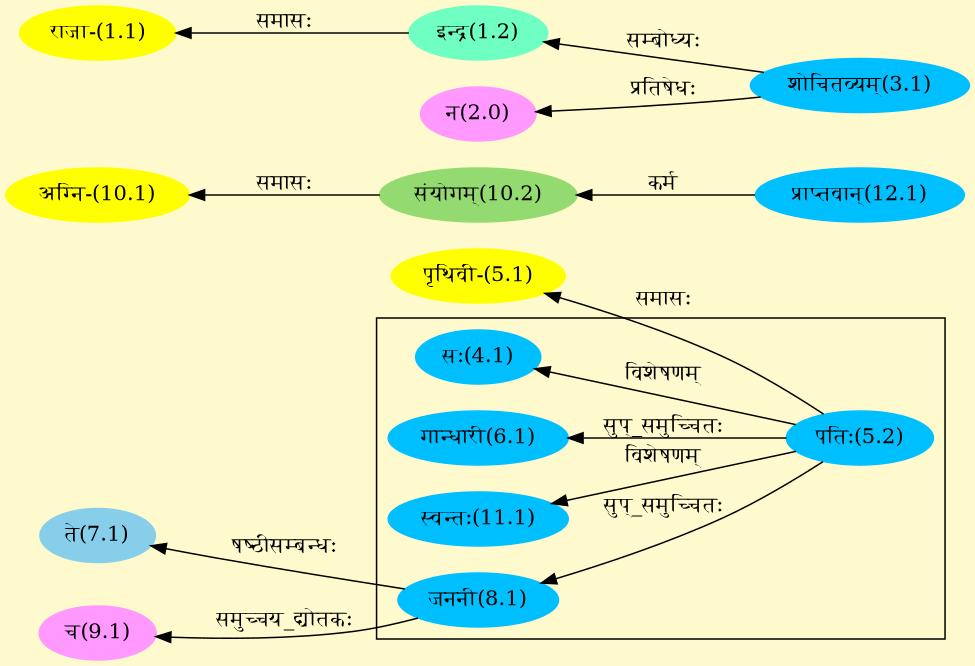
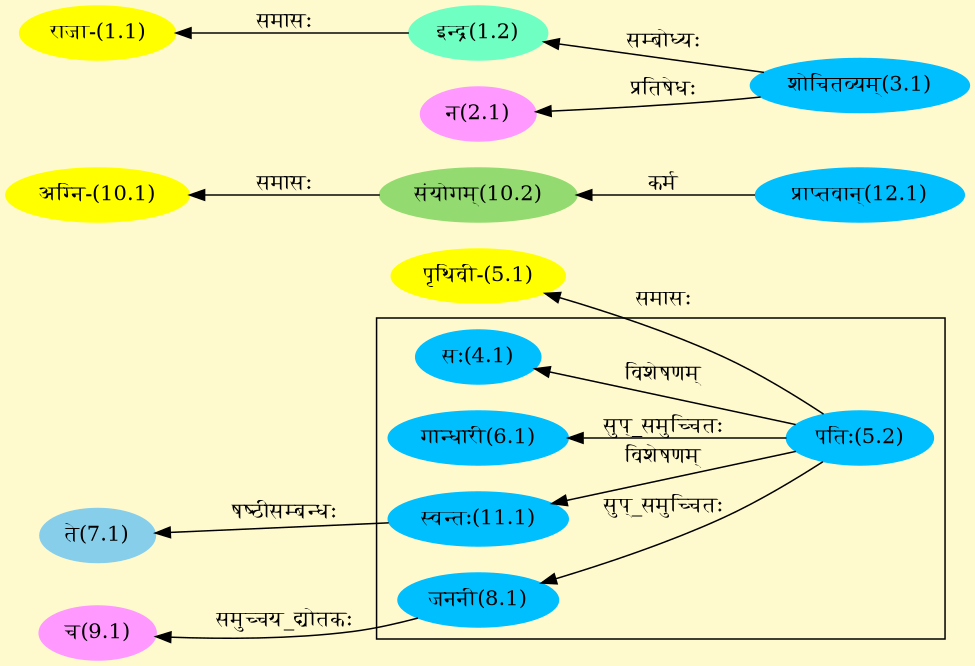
node "न(2.0)": label "न(2.0)" -> "न(2.1)"
edge "जननी(8.1)" -> "ते(7.1)": now "स्वन्तः(11.1)" -> "ते(7.1)"
